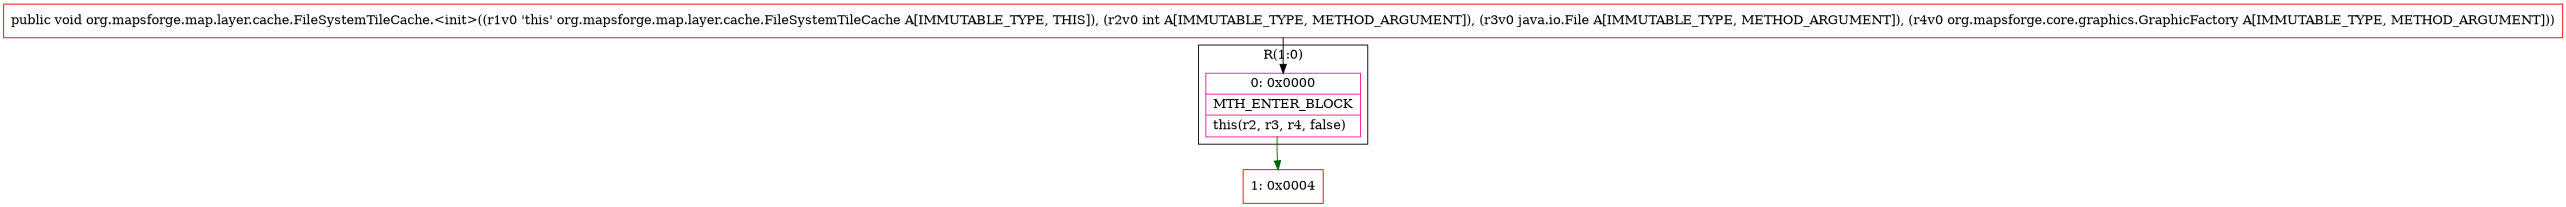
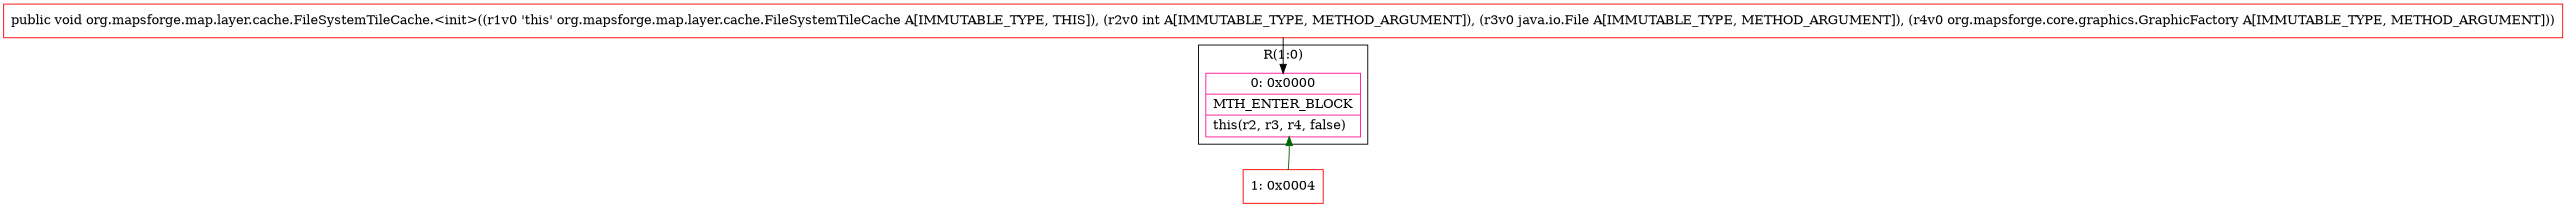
edge "0: 0x0000" -> "1: 0x0004": reversed
